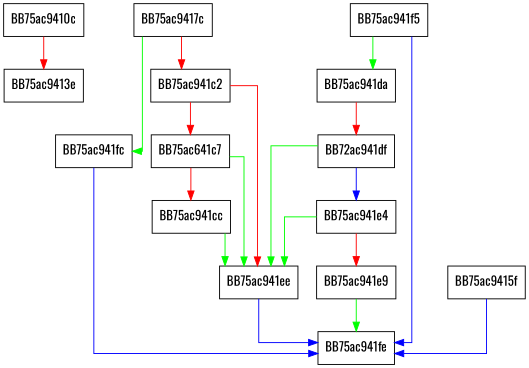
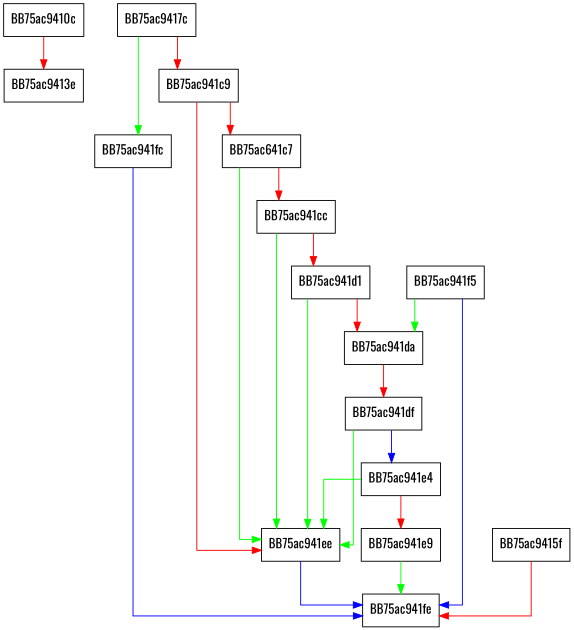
node "BB75ac941c2": label "BB75ac941c2" -> "BB75ac941c9"
node "BB72ac941df": label "BB72ac941df" -> "BB75ac941df"
node "BB75ac941d1": added
edge "BB75ac9415f" -> "BB75ac941fe": color blue -> red
